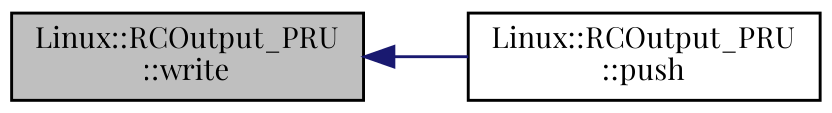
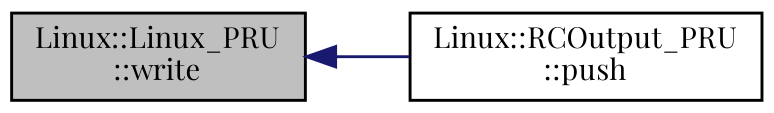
node "Linux::RCOutput_PRU ::write": label "Linux::RCOutput_PRU ::write" -> "Linux::Linux_PRU ::write"
